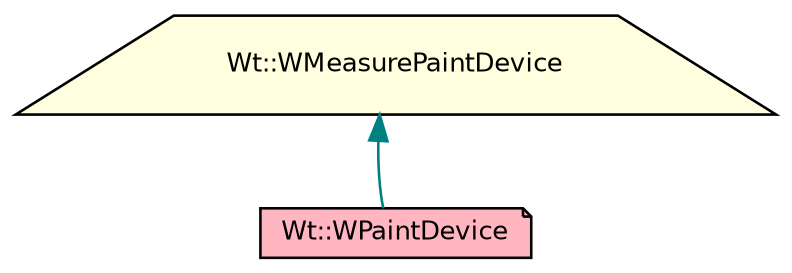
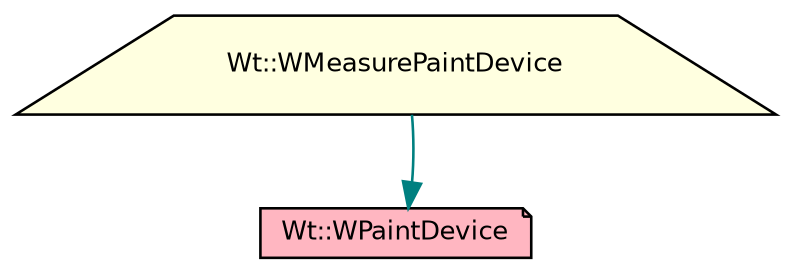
edge "Wt::WPaintDevice" -> "Wt::WMeasurePaintDevice": reversed
